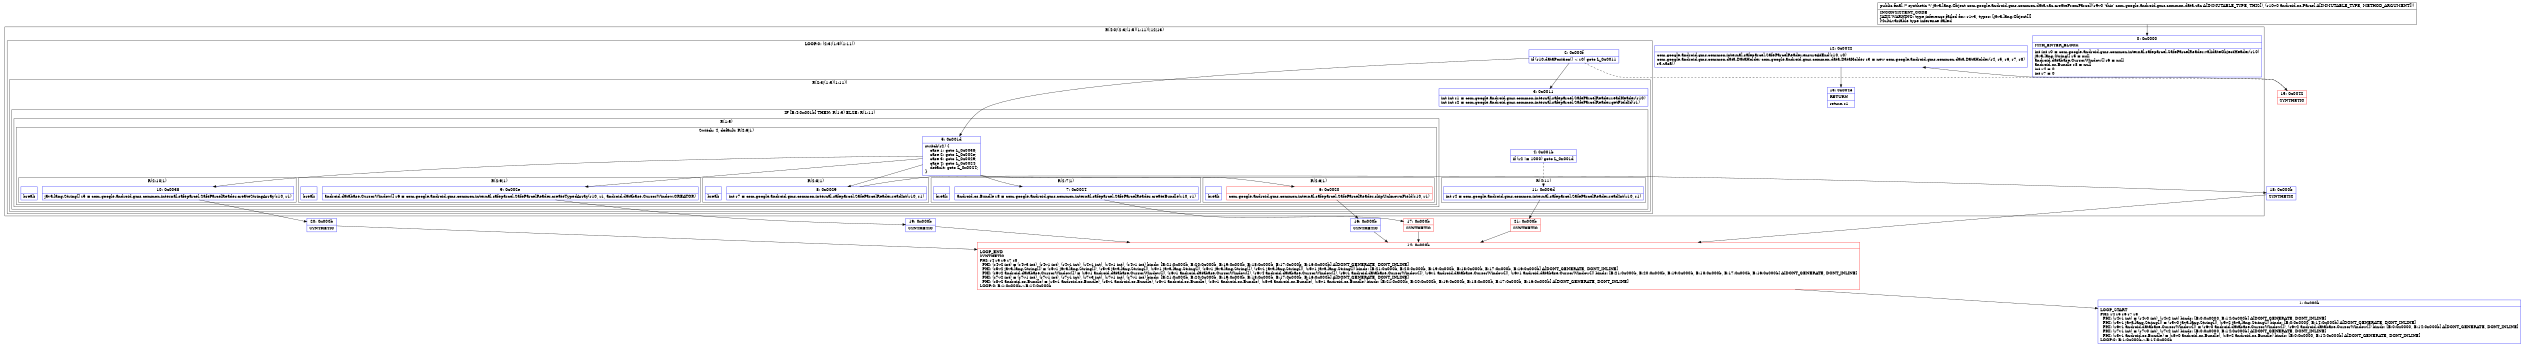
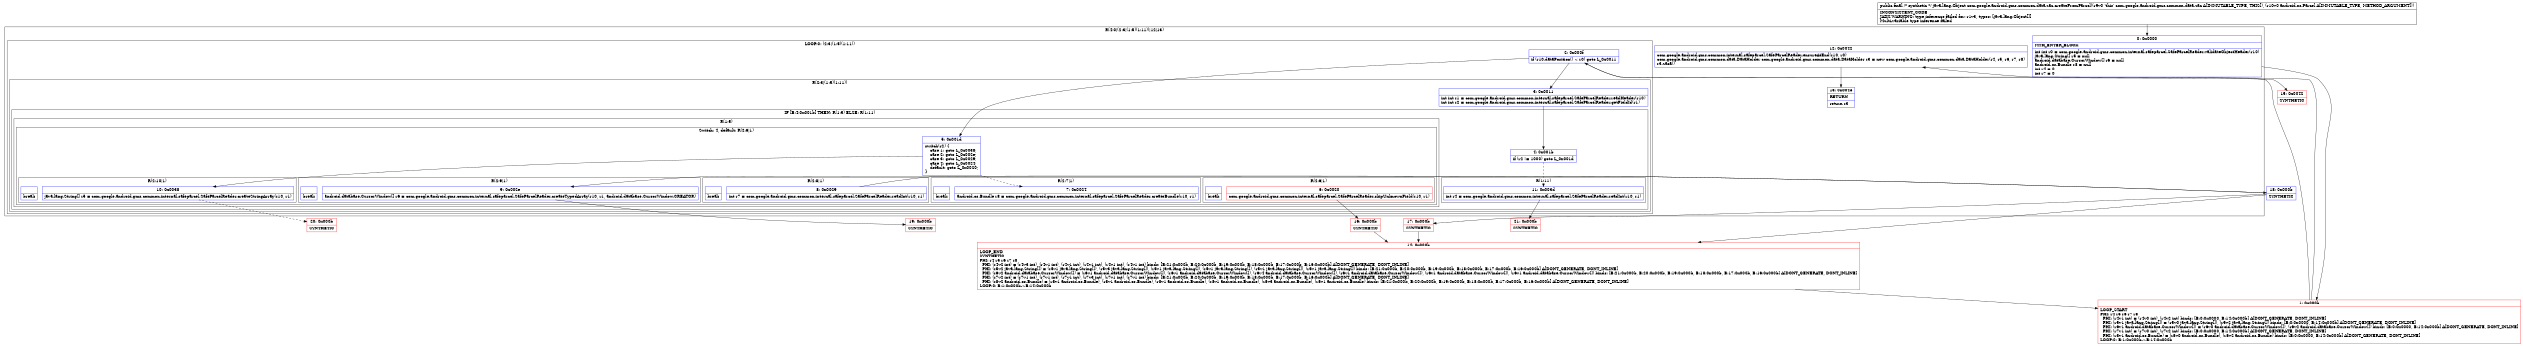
edge "15: 0x0042" -> "12: 0x0042": now "1: 0x000b" -> "12: 0x0042"
edge "1: 0x000b" -> "2: 0x000f": added
edge "2: 0x000f" -> "15: 0x0042": style dashed -> solid
node "13: 0x004e": text "return r1" -> "return r3"
edge "3: 0x0011" -> "4: 0x001b": added
edge "0: 0x0000" -> "1: 0x000b": added
node "5: 0x001d": text "default: goto L_0x0024;" -> "default: goto L_0x0020;"
edge "5: 0x001d" -> "9: 0x002e": now "18: 0x000b" -> "9: 0x002e"
edge "5: 0x001d" -> "8: 0x0029": removed
edge "5: 0x001d" -> "6: 0x0020": removed
cluster "R(4:11)": label "R(4:11)" -> "R(1:11)"
edge "5: 0x001d" -> "7: 0x0024": style solid -> dashed
edge "10: 0x0038" -> "20: 0x000b": style solid -> dashed
edge "7: 0x0024" -> "17: 0x000b": now "18: 0x000b" -> "17: 0x000b"
node "20: 0x000b": color blue -> red
node "19: 0x000b": color blue -> red
node "16: 0x000b": color blue -> red
edge "19: 0x000b" -> "14: 0x000b": removed
edge "21: 0x000b" -> "14: 0x000b": removed
edge "20: 0x000b" -> "14: 0x000b": removed
node "1: 0x000b": color blue -> red
